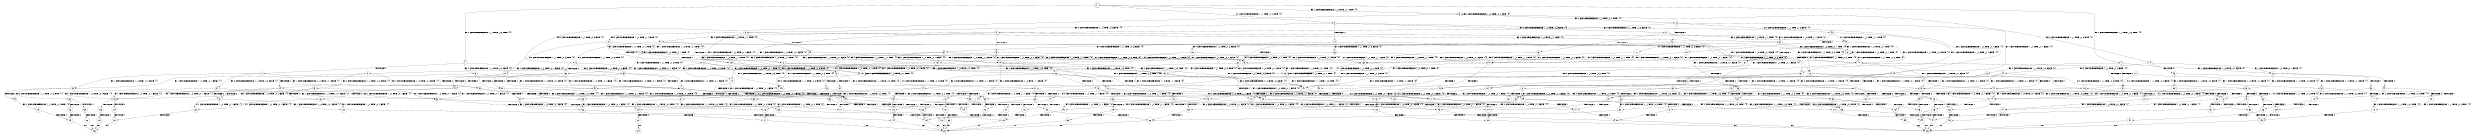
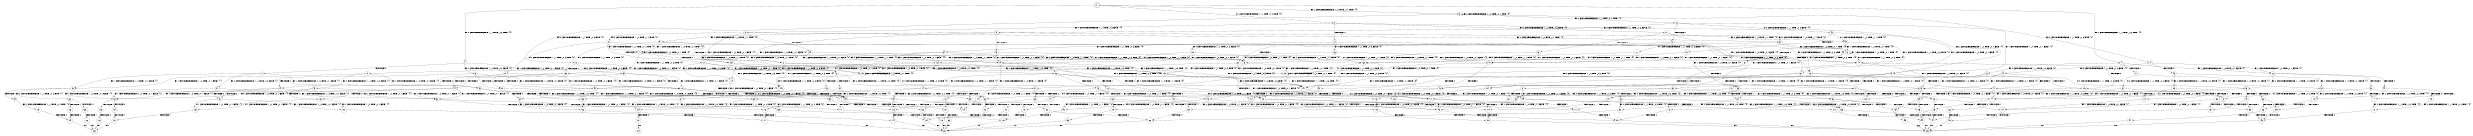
edge "4" -> "51": now "4" -> "17"
edge "106" -> "168": now "106" -> "174"
